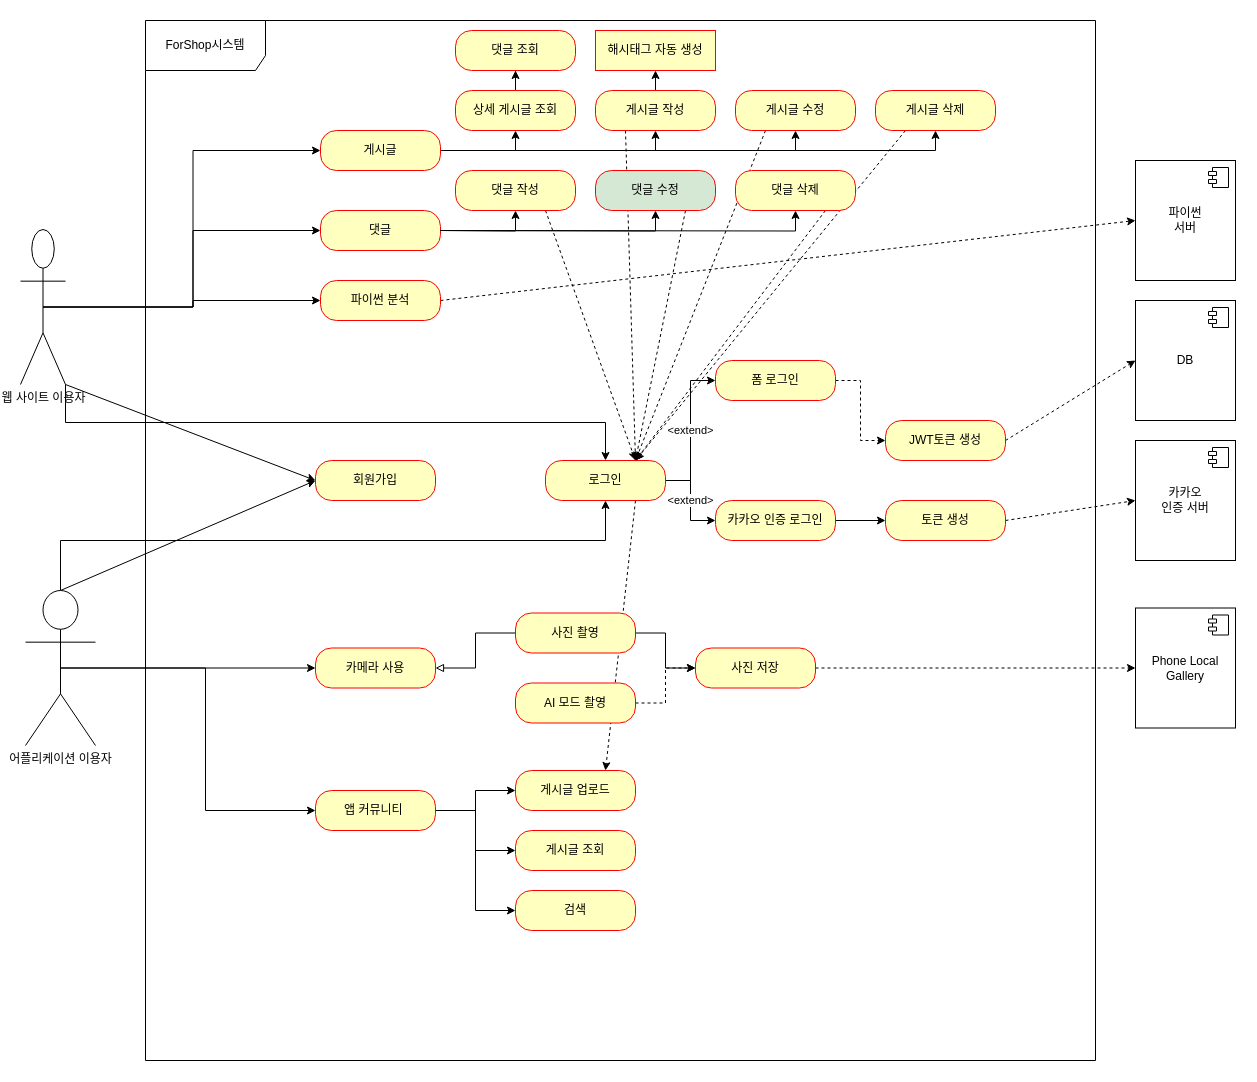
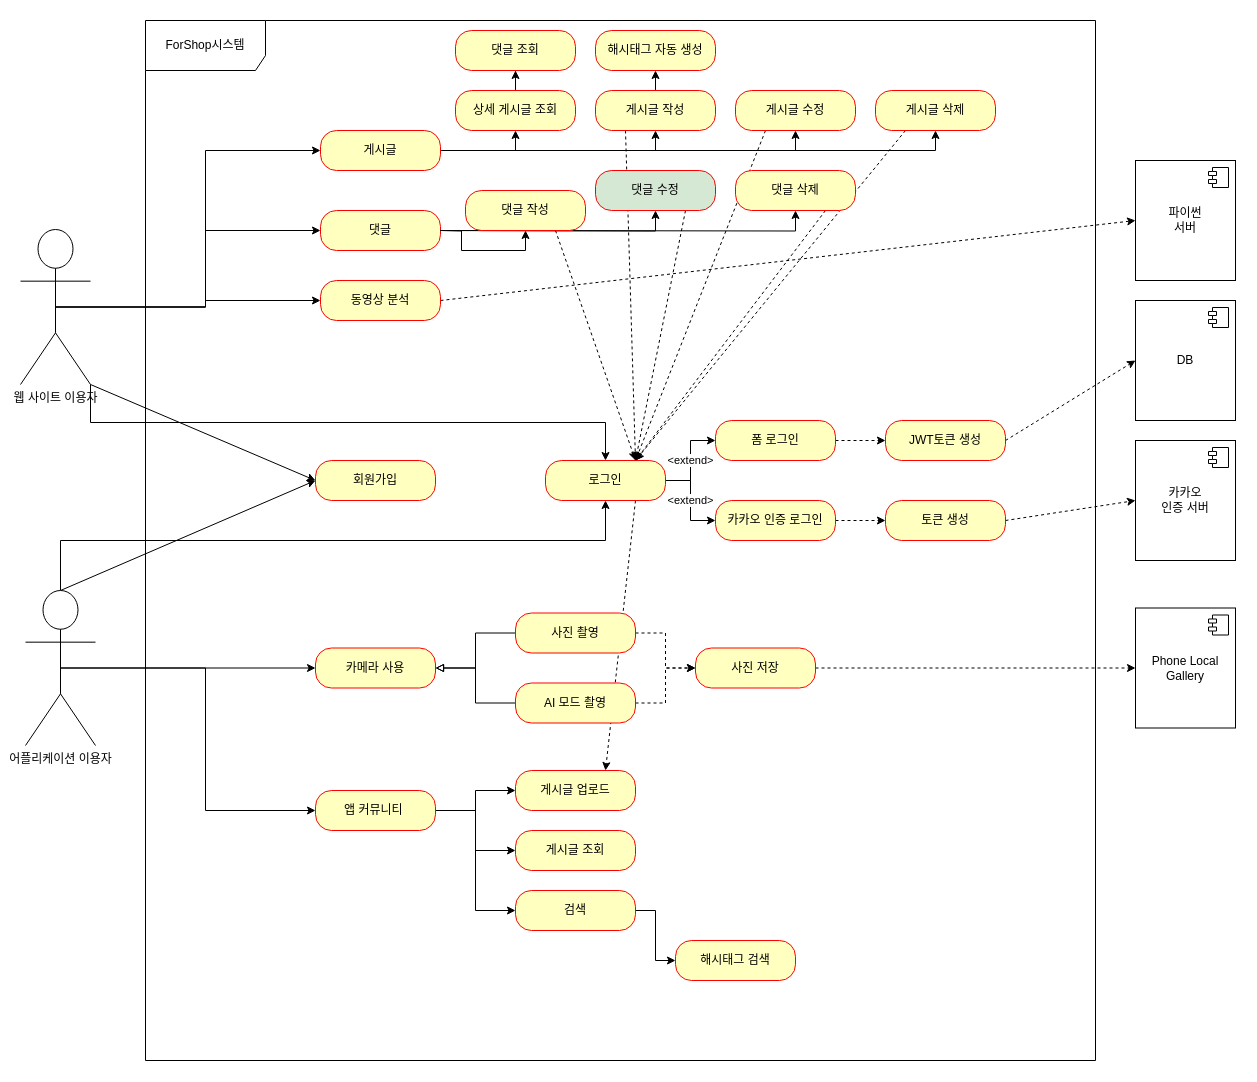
node "해시태그 자동 생성": shape rectangle -> rounded rectangle
node "댓글 작성": moved (516, 191) -> (526, 211)
node "파이썬 분석": label "파이썬 분석" -> "동영상 분석"
node "웹 사이트 이용자": size 45x155 -> 70x155
node "폼 로그인": moved (776, 381) -> (776, 441)
edge "카카오 인증 로그인" -> "토큰 생성": style solid -> dashed
edge "사진 촬영" -> "사진 저장": style solid -> dashed
edge "AI 모드 촬영" -> "카메라 사용": added
edge "검색" -> "해시태그 검색": added
node "해시태그 검색": added
